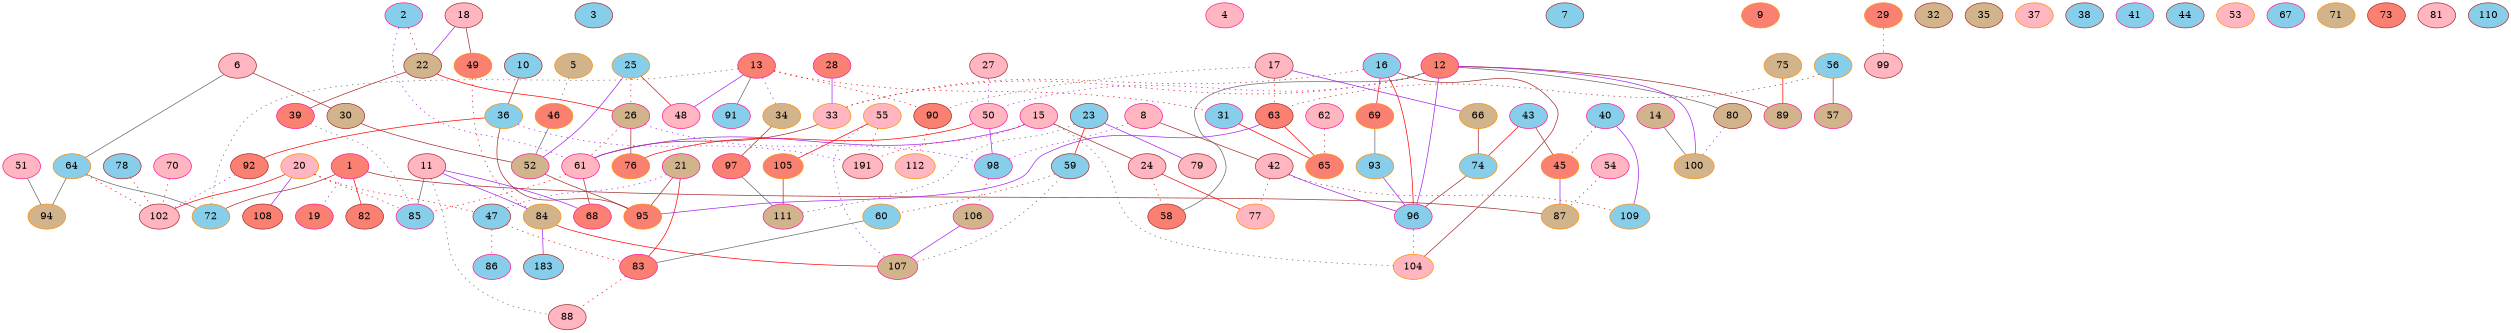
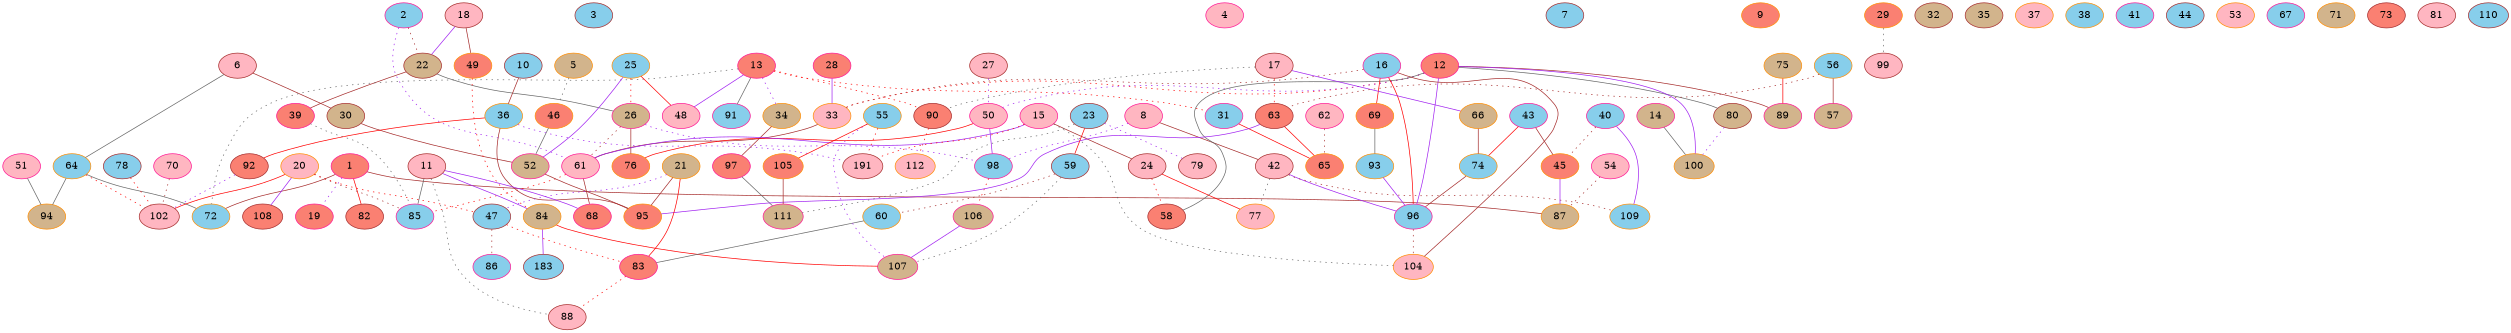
node "38": color brown -> darkorange
edge "22" -- "26": color red -> gray40
node "55": fillcolor lightpink -> skyblue
edge "23" -- "79": style solid -> dotted
node "21": color deeppink -> darkorange
